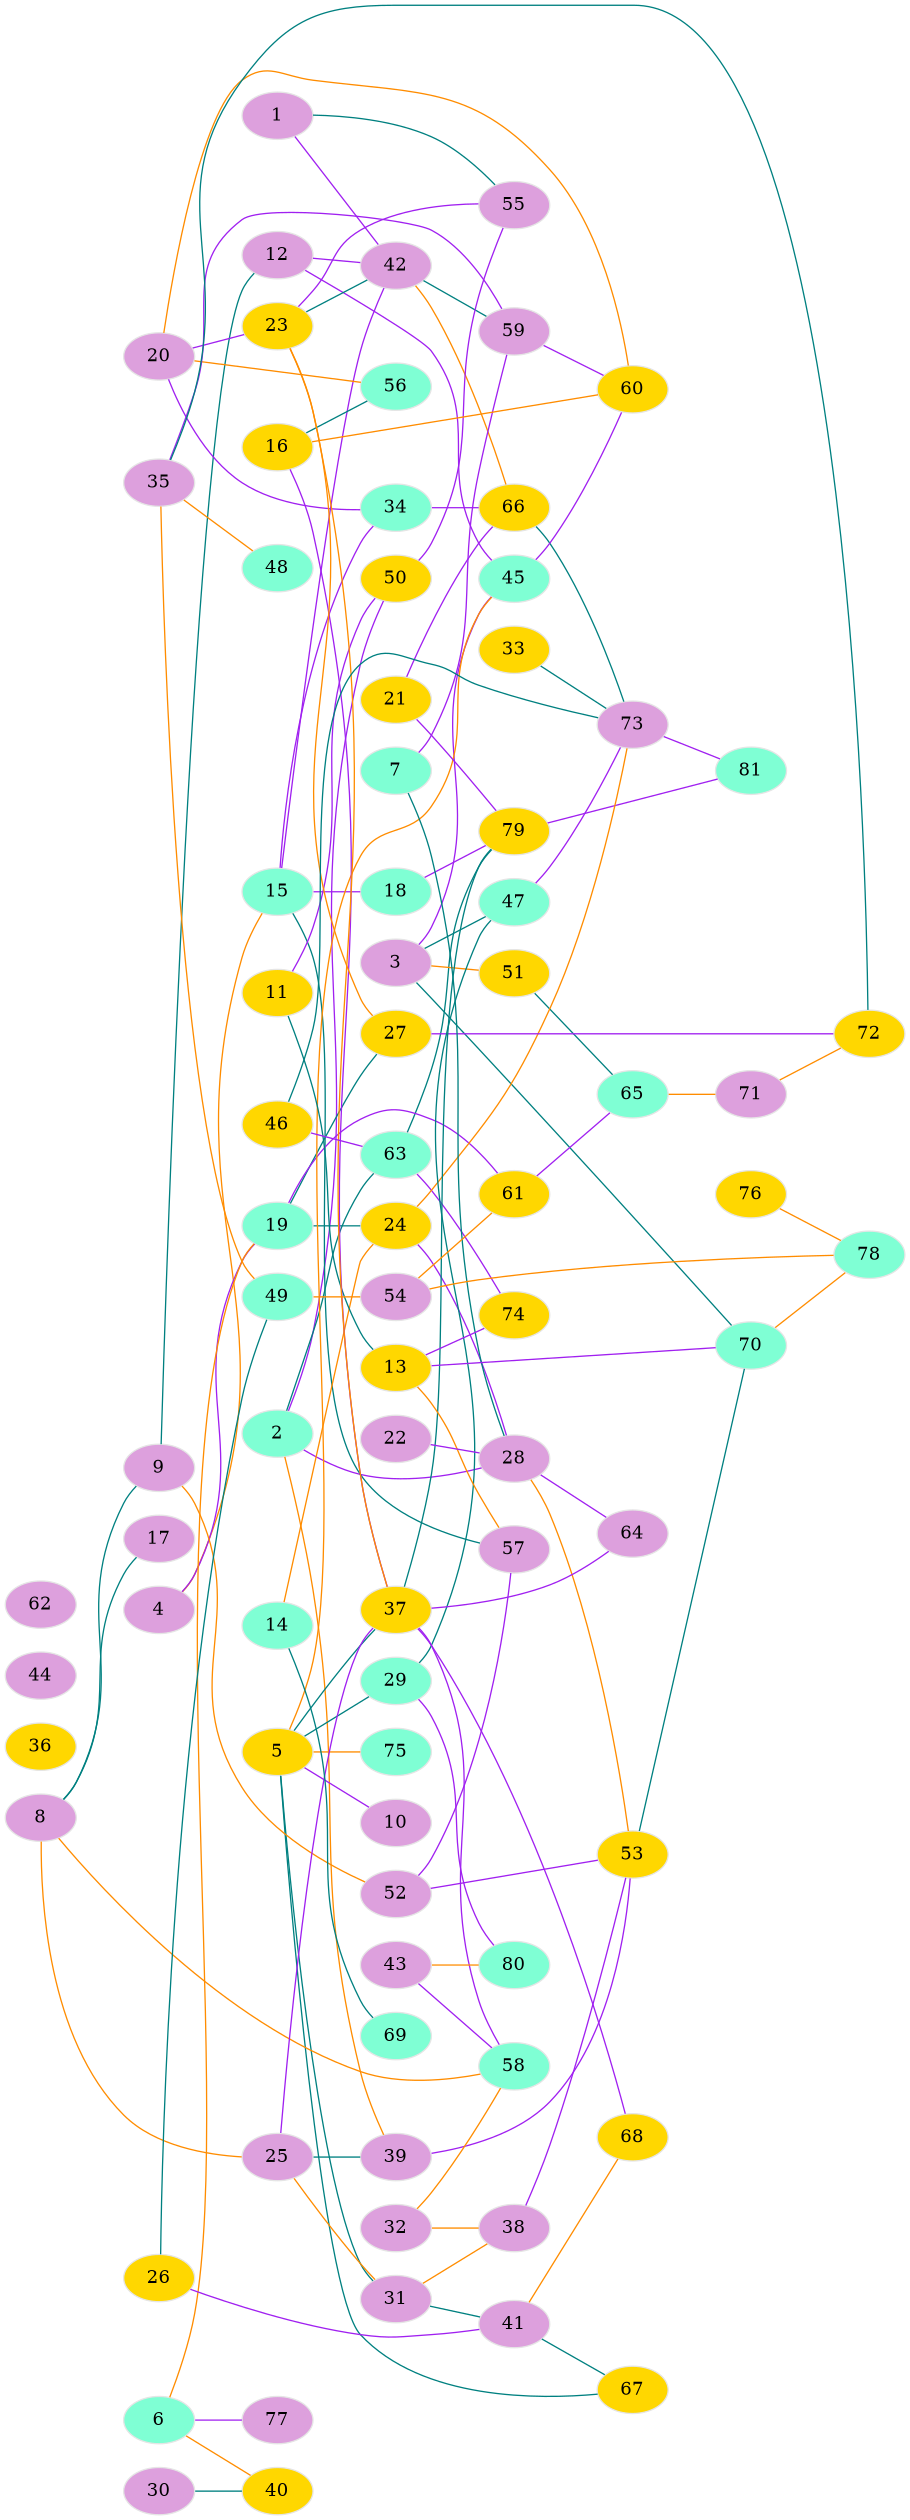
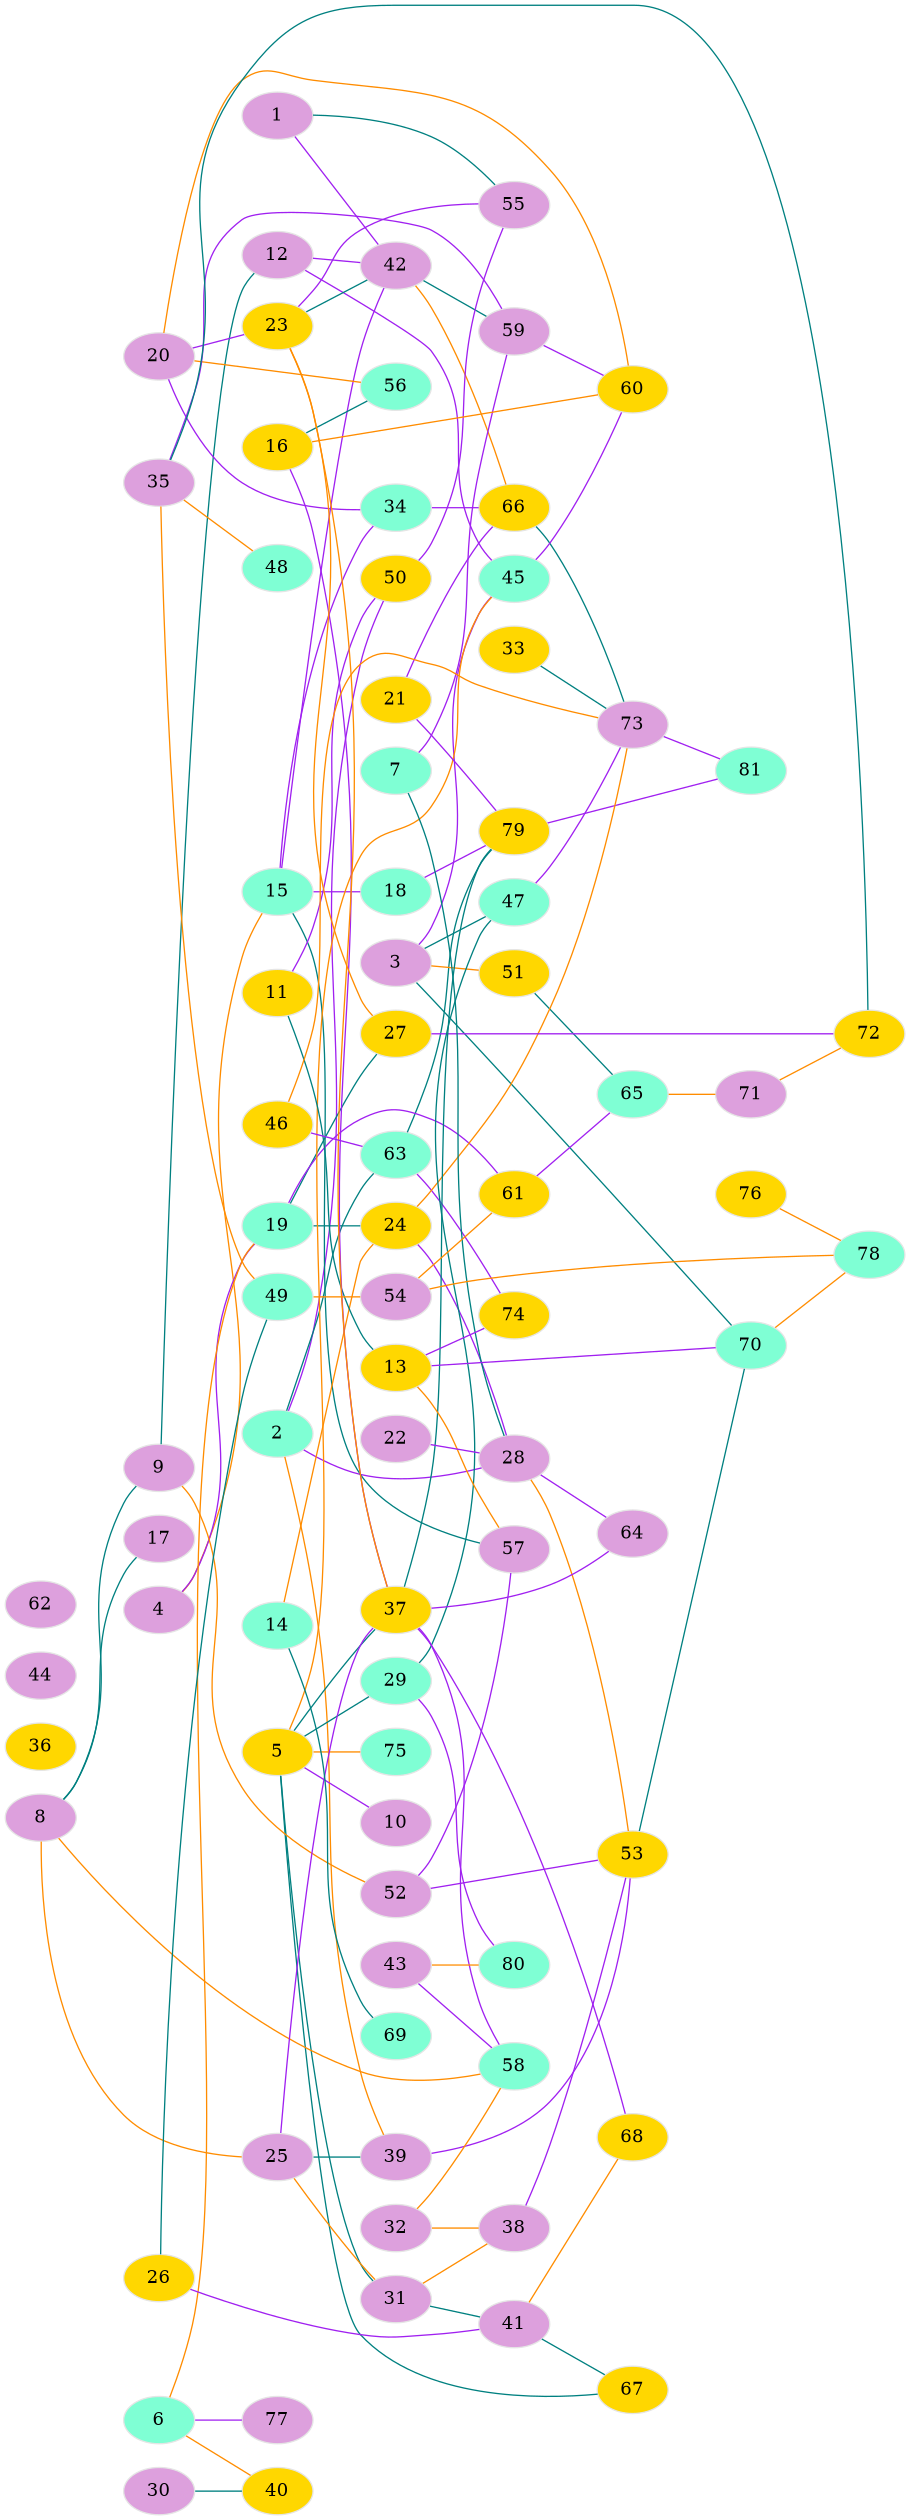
edge "73" -- "46": color teal -> darkorange
